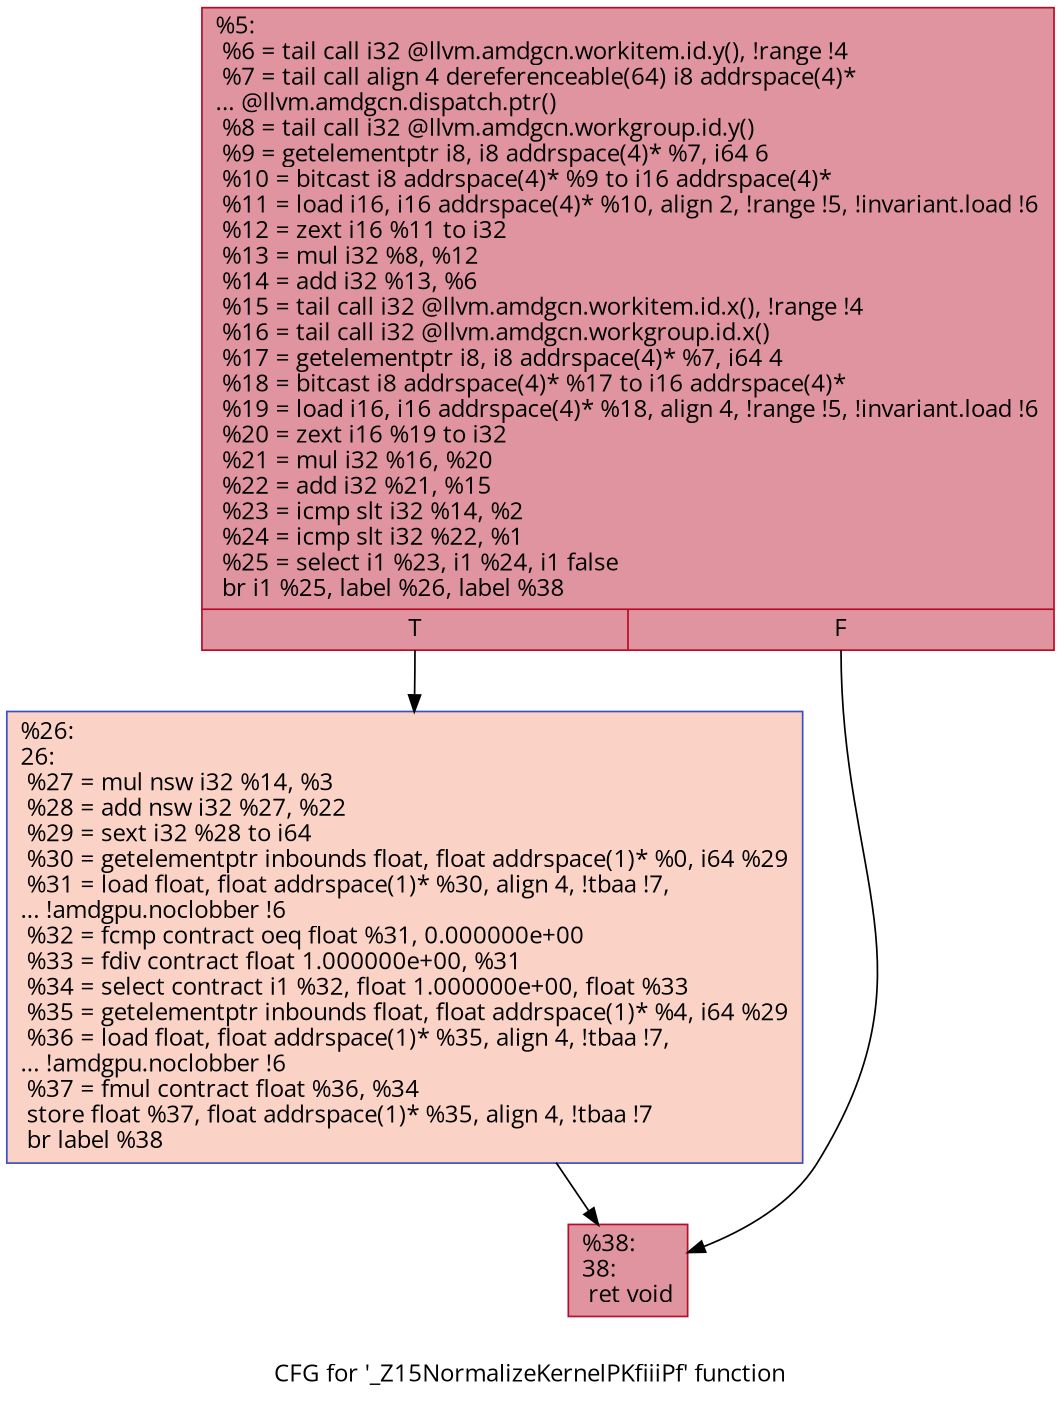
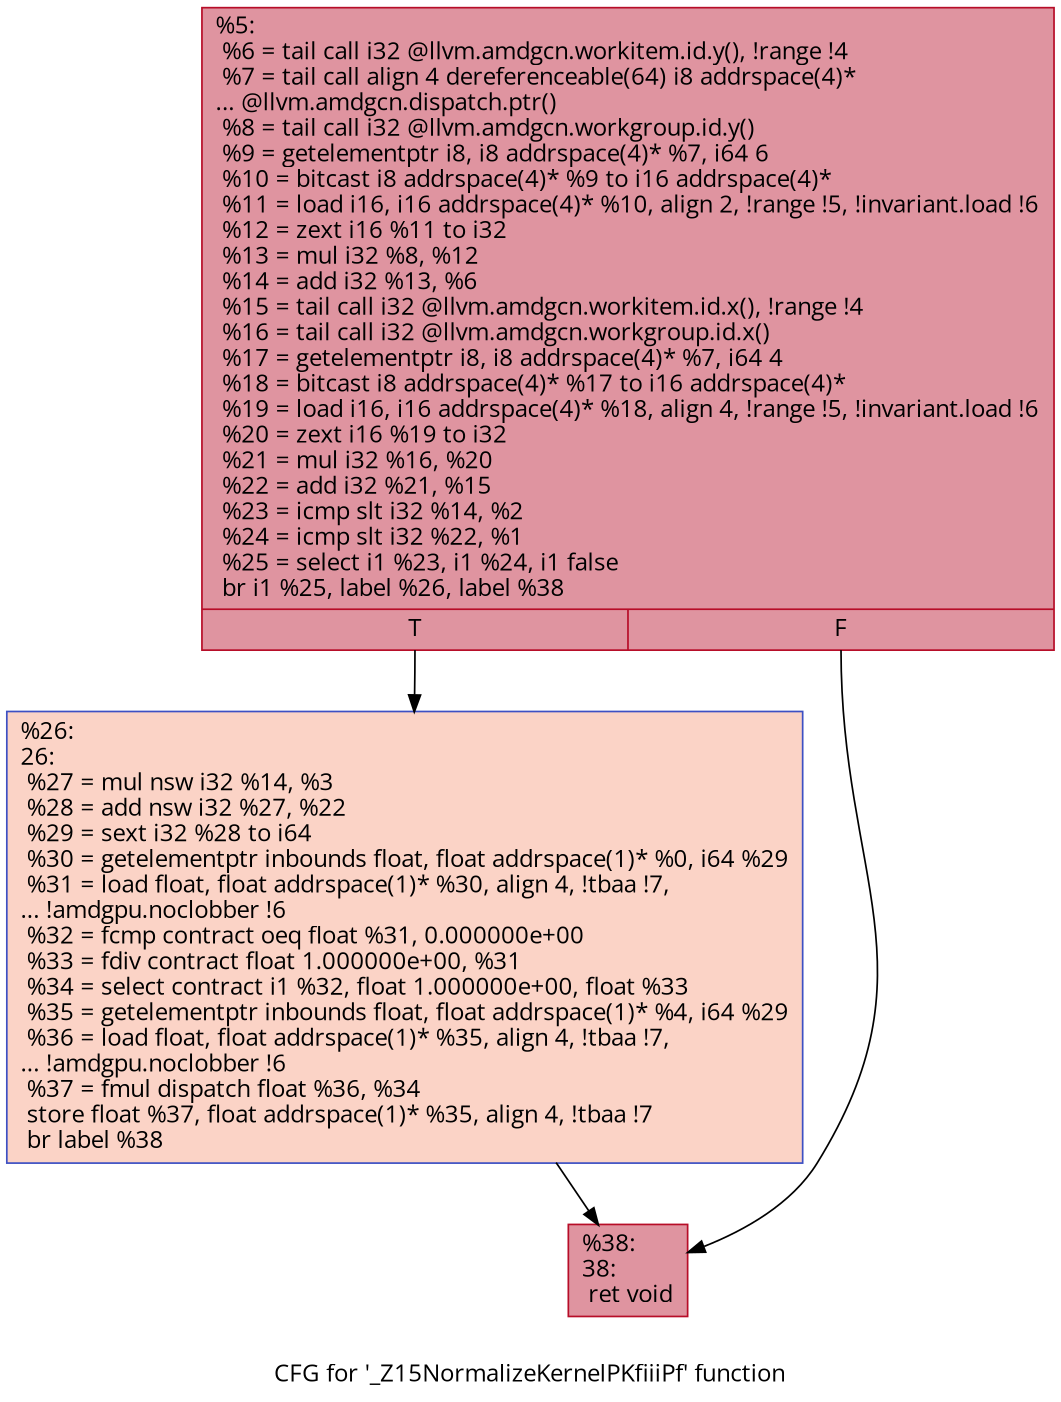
node "%26:": text "%37 = fmul contract float %36, %34" -> "%37 = fmul dispatch float %36, %34"
